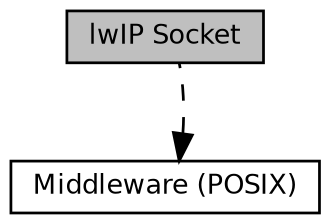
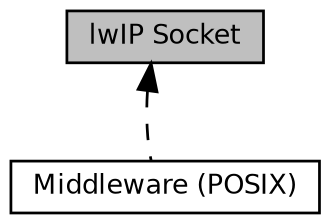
edge "lwIP Socket" -> "Middleware (POSIX)": reversed
